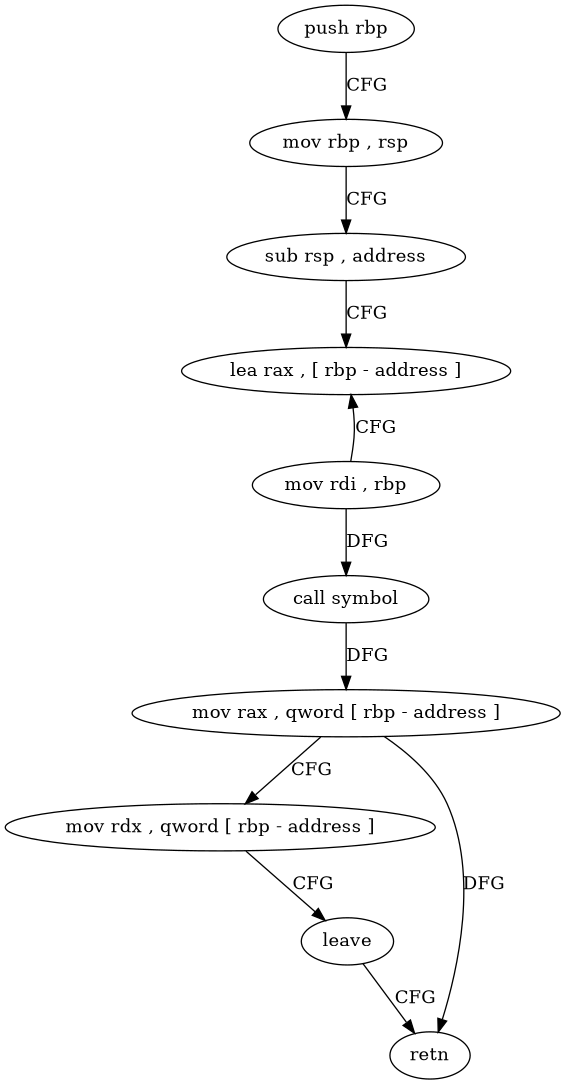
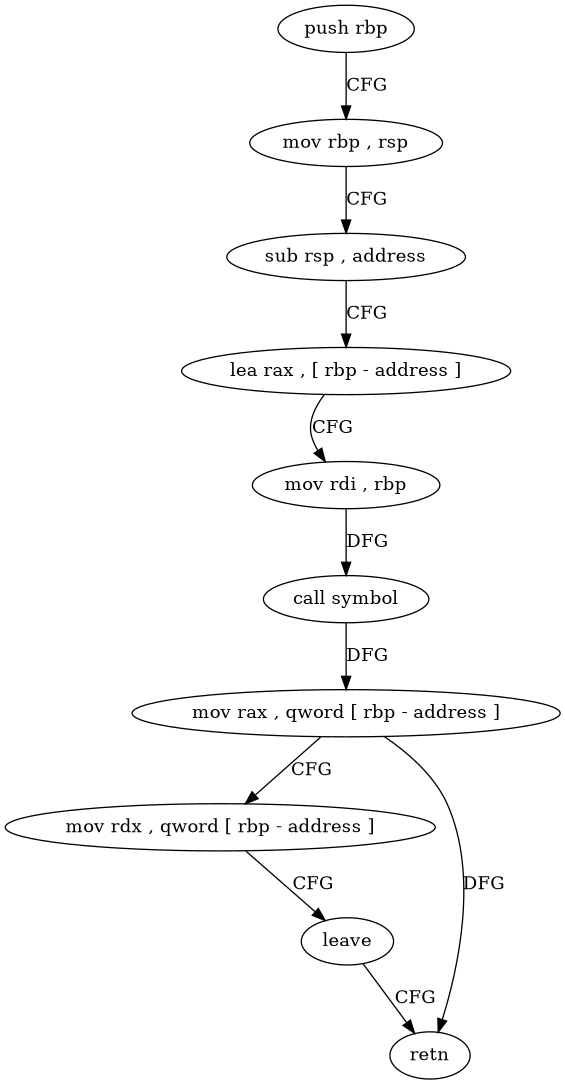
edge "mov rdi , rbp" -> "lea rax , [ rbp - address ]": reversed
